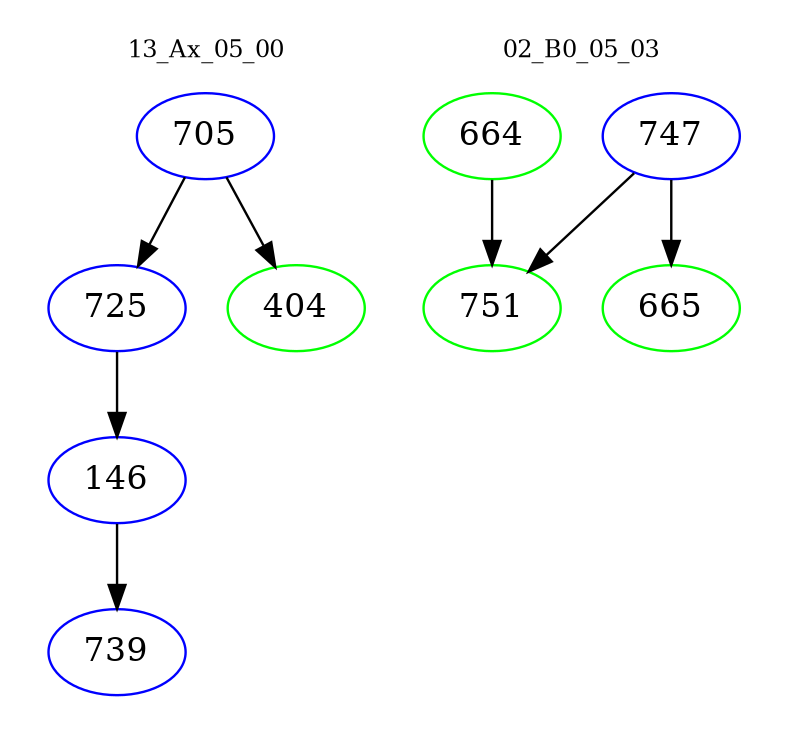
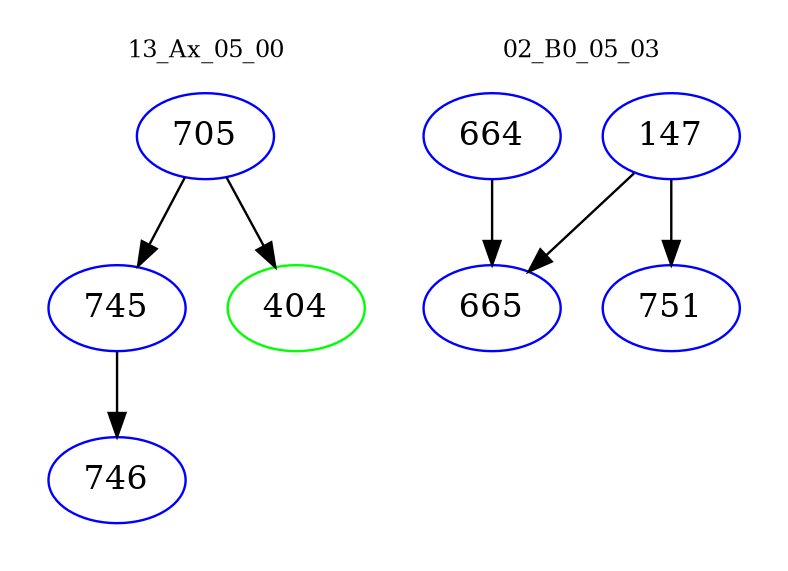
node "664": color green -> blue
node "747": label "747" -> "147"
edge "664" -> "751": now "664" -> "665"
node "725": label "725" -> "745"
node "751": color green -> blue
node "665": color green -> blue
node "146": label "146" -> "746"
node "739": removed
